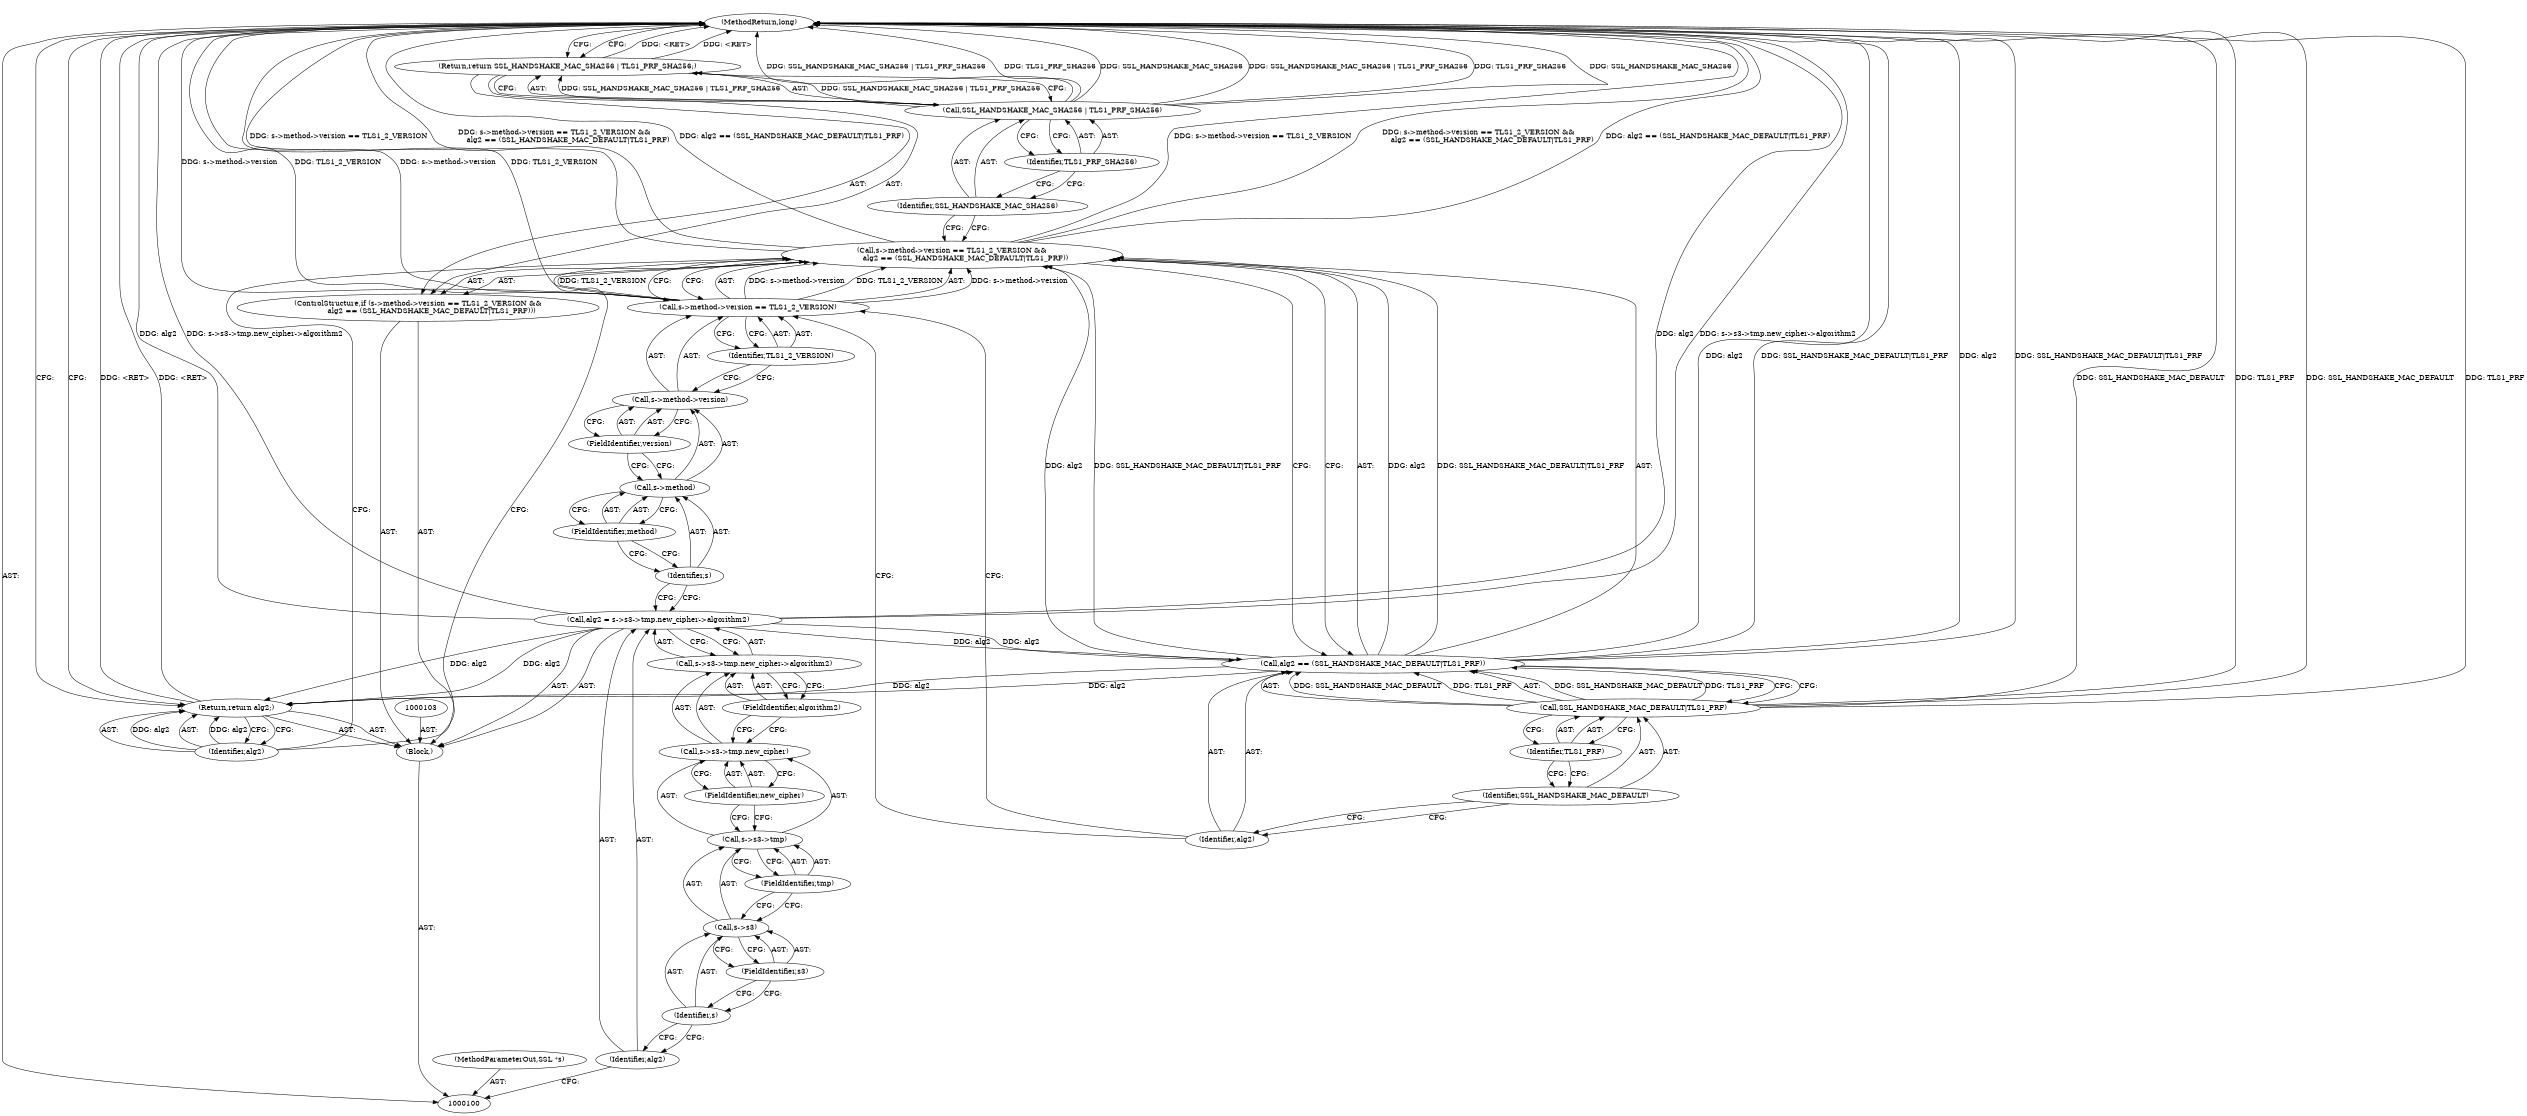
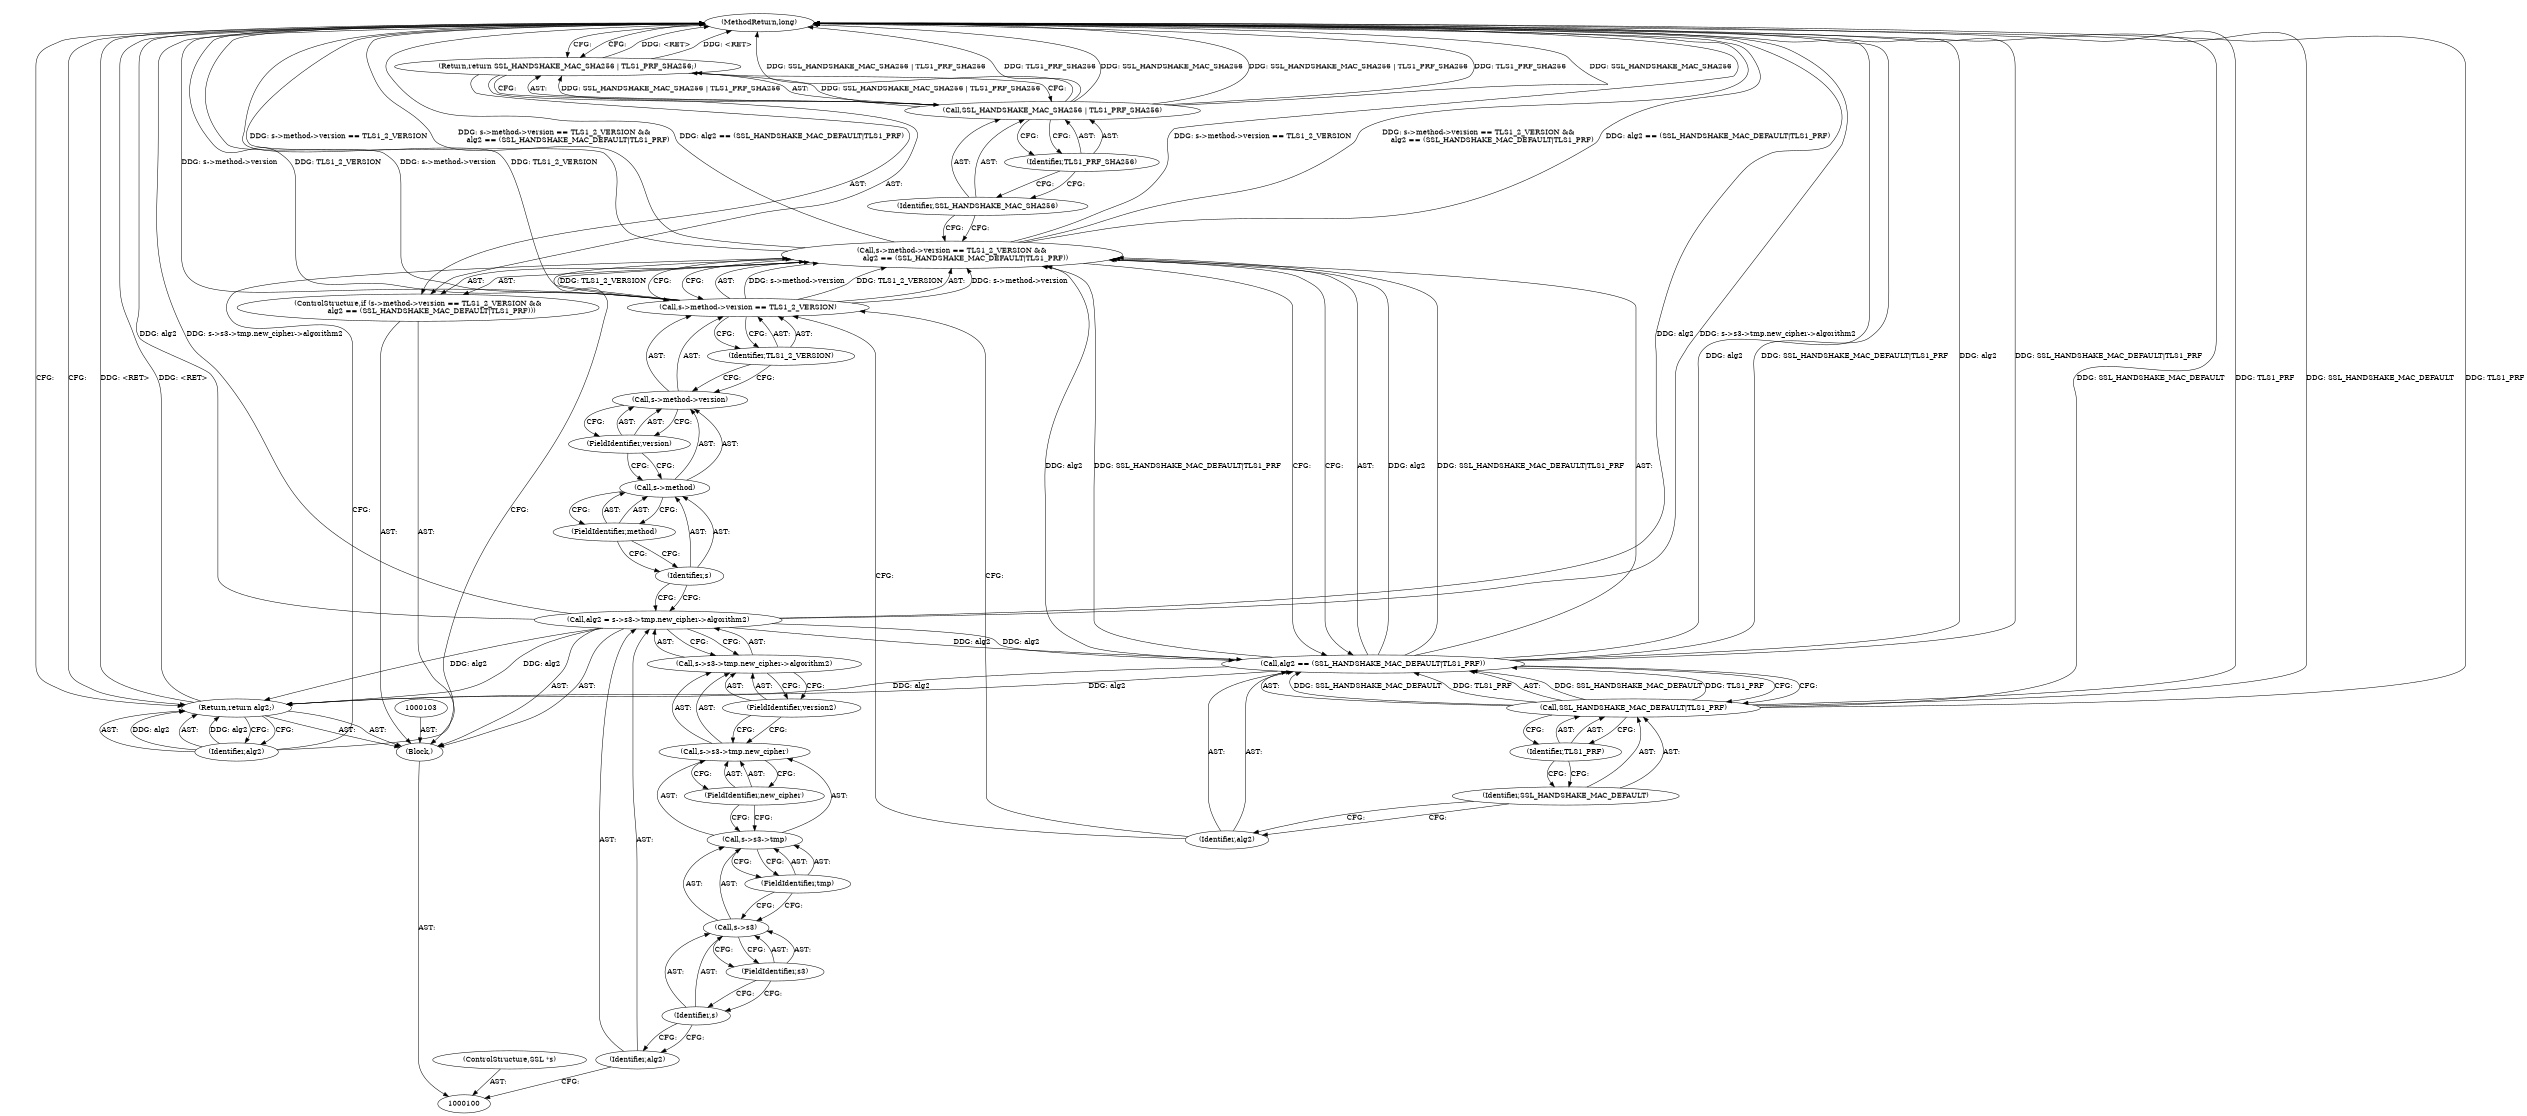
edge "(MethodReturn,long)" -> "1000100": removed, label "AST:"
node "(FieldIdentifier,algorithm2)": label "(FieldIdentifier,algorithm2)" -> "(FieldIdentifier,version2)"
node "(MethodParameterOut,SSL *s)": label "(MethodParameterOut,SSL *s)" -> "(ControlStructure,SSL *s)"
